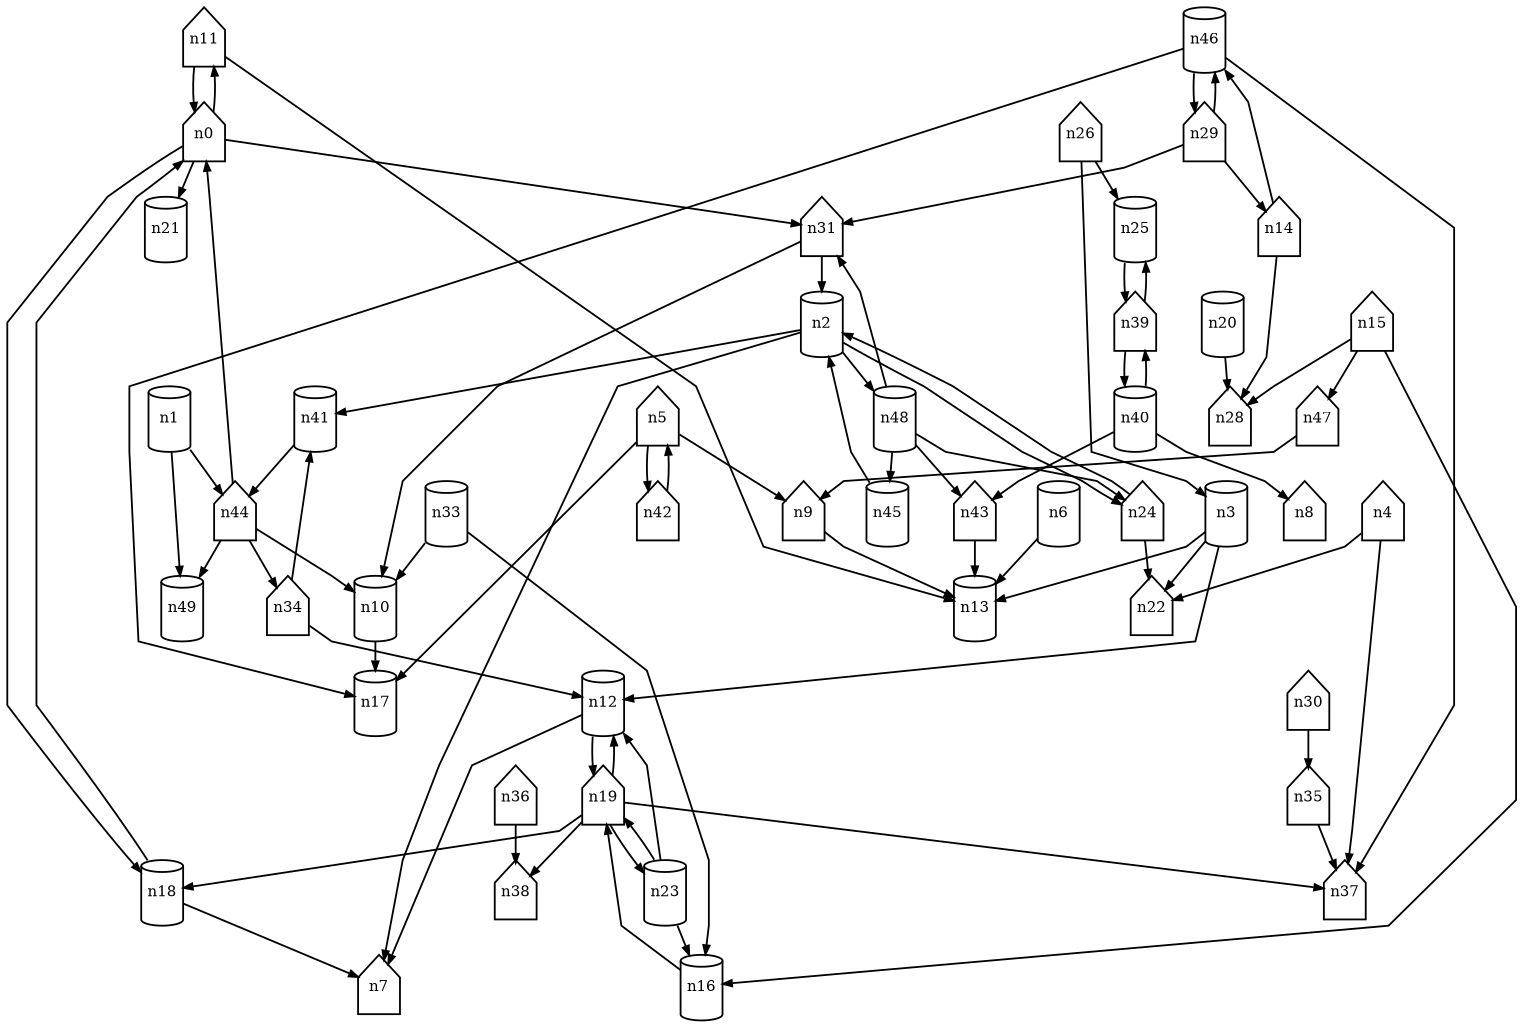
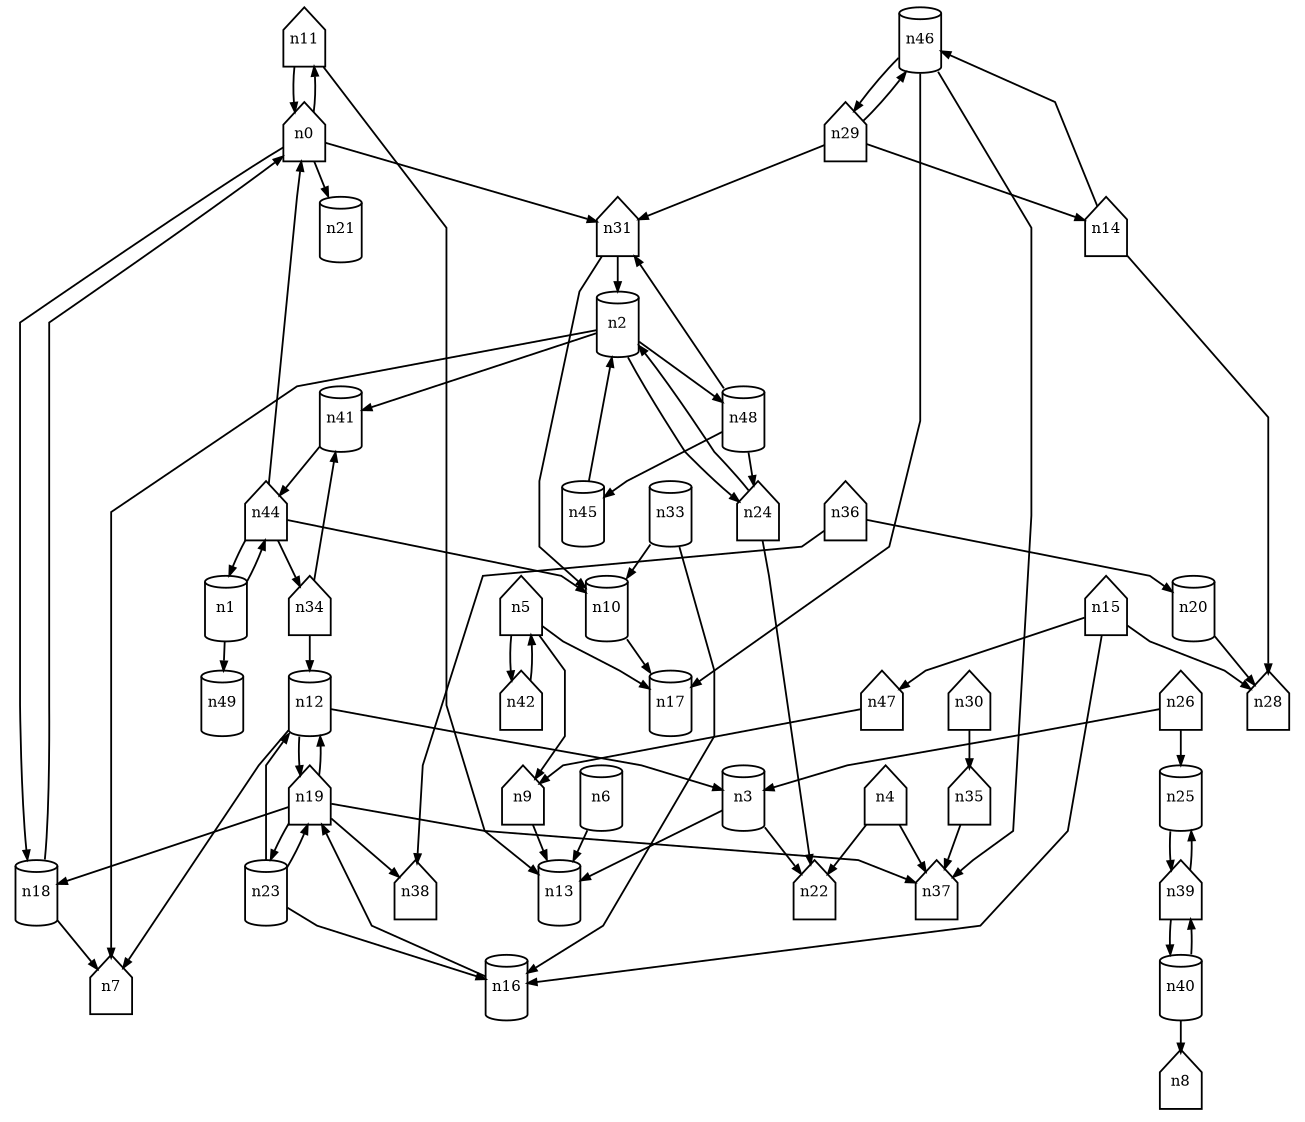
node "n43": removed
edge "n36" -> "n20": added
edge "n44" -> "n49": now "n44" -> "n1"
edge "n3" -> "n12": reversed
